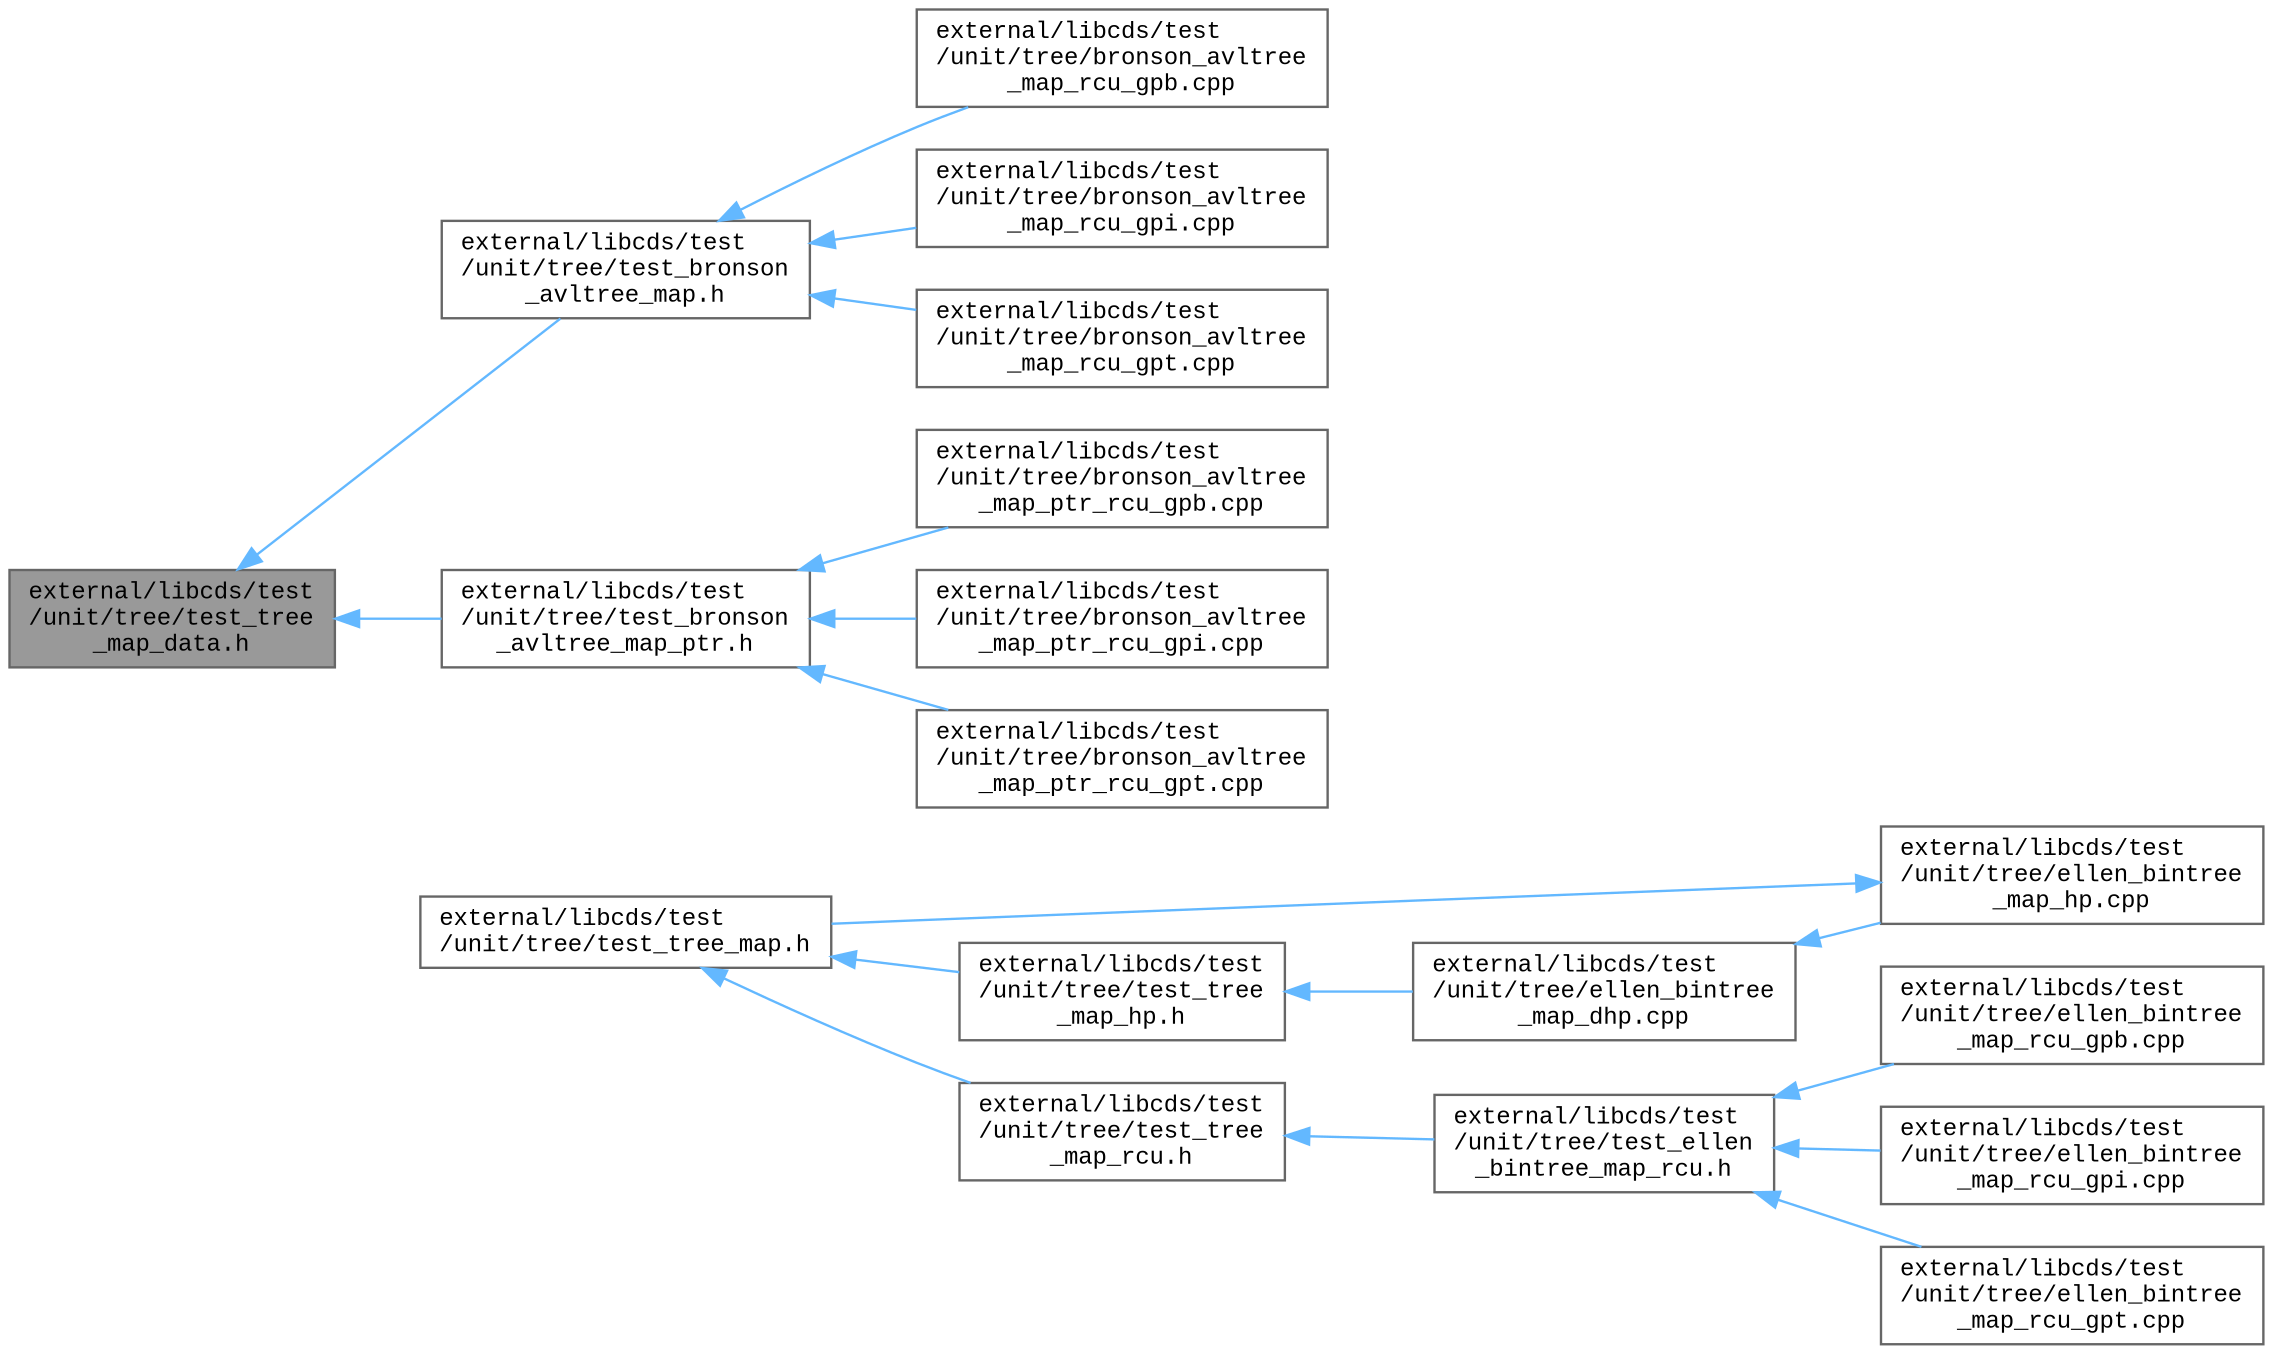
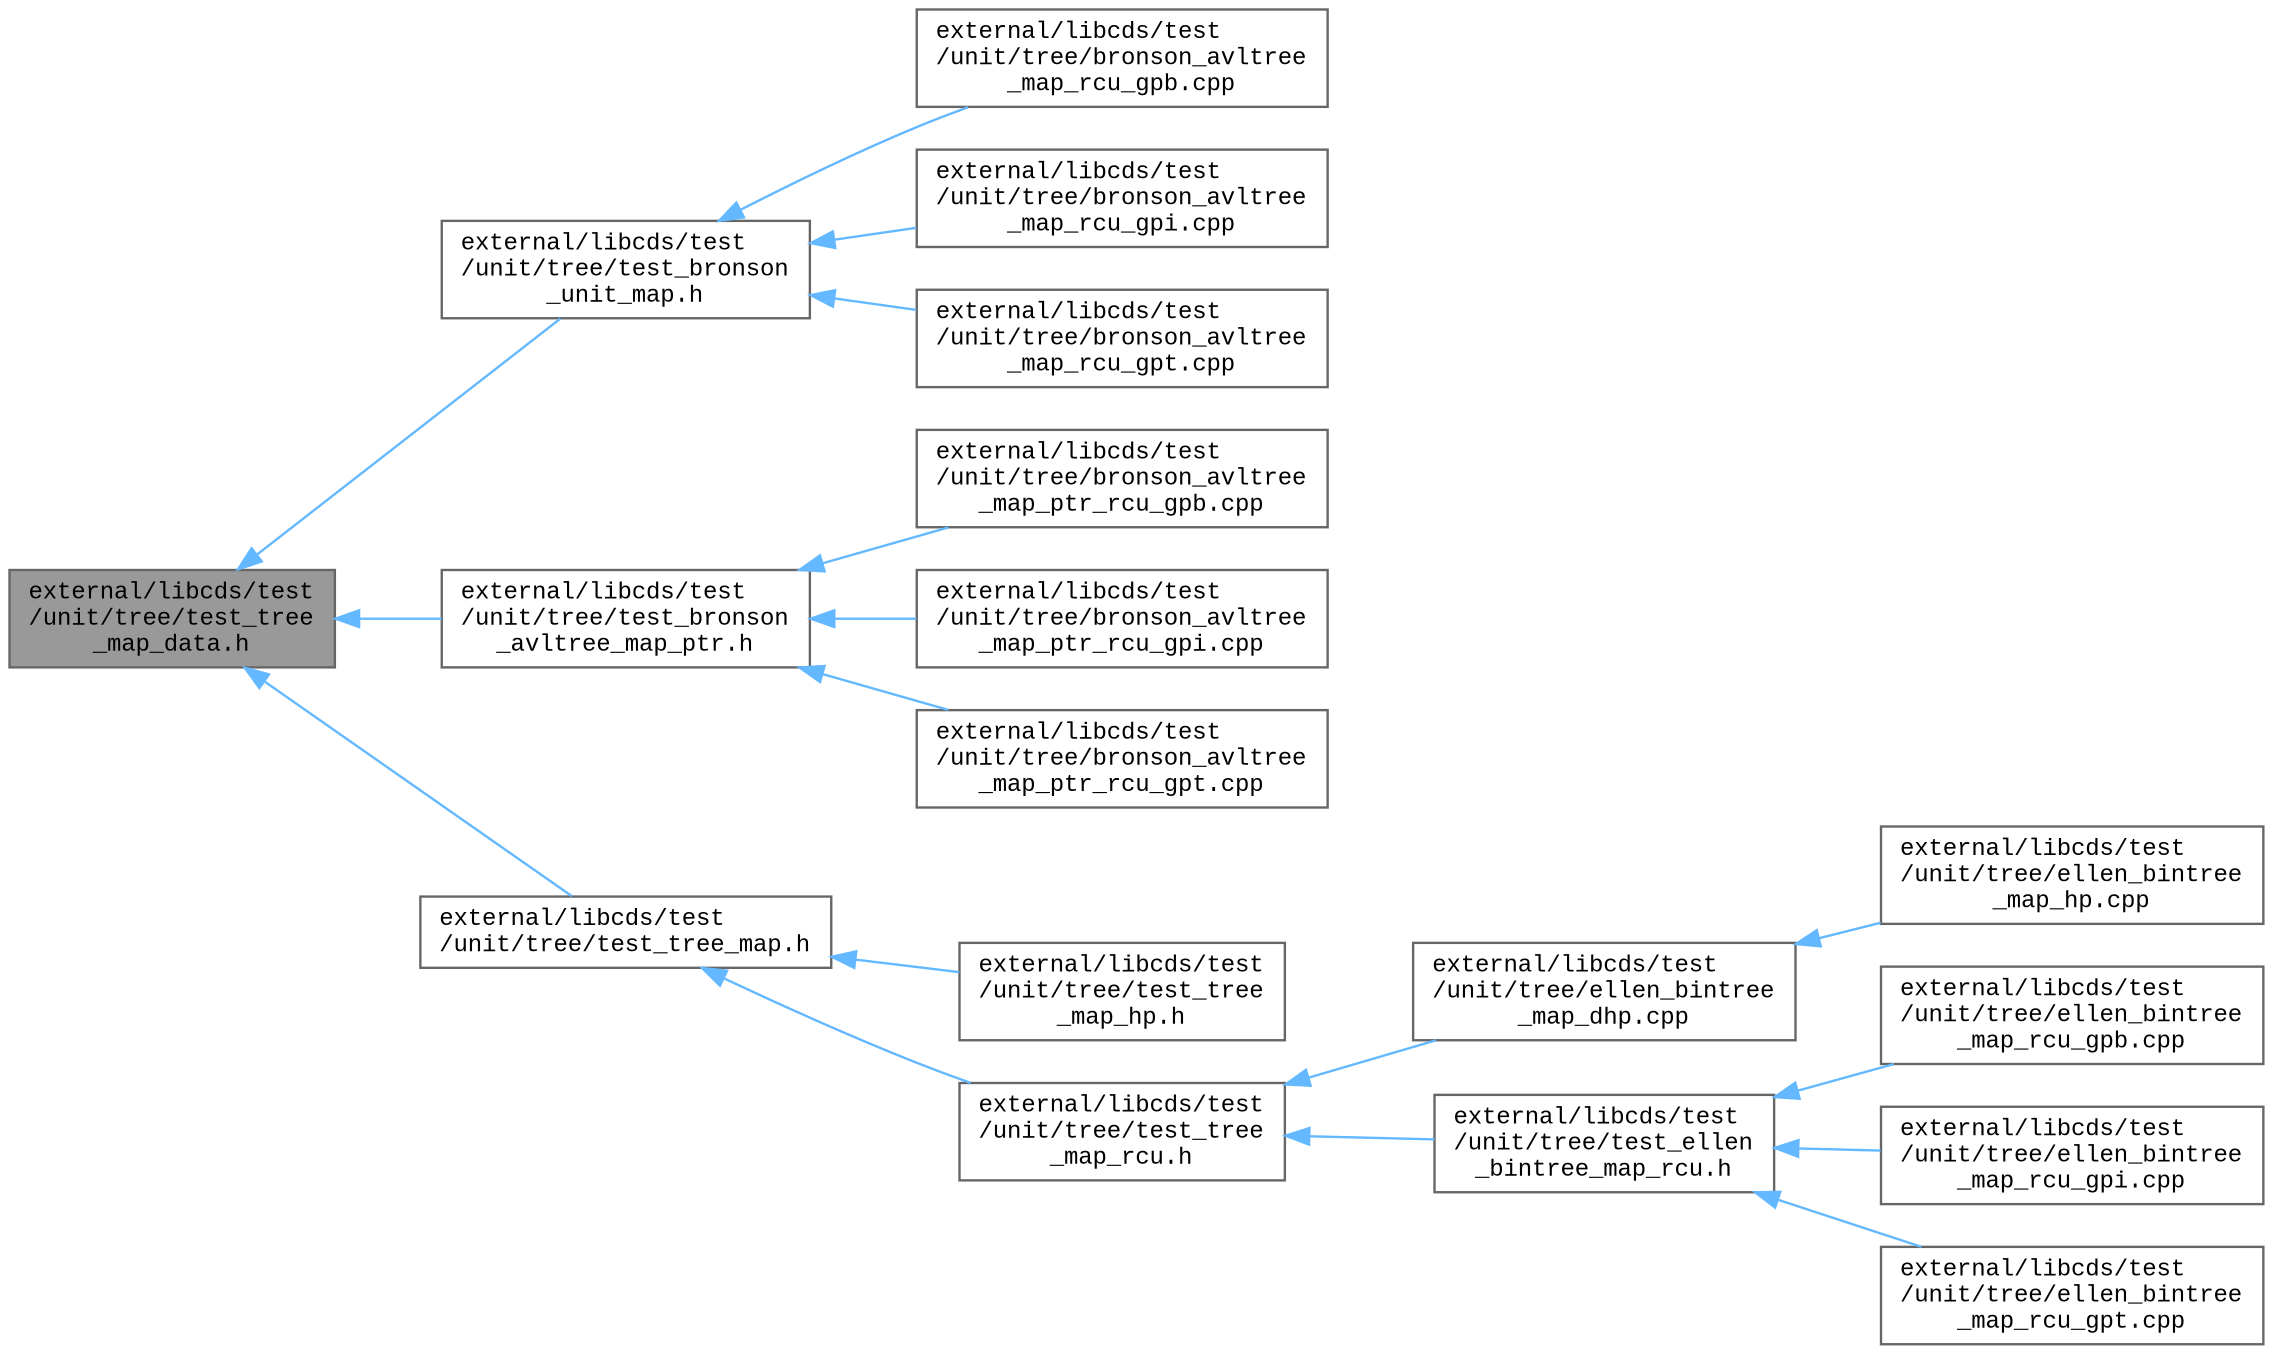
node "external/libcds/test /unit/tree/test_bronson _avltree_map.h": label "external/libcds/test /unit/tree/test_bronson _avltree_map.h" -> "external/libcds/test /unit/tree/test_bronson _unit_map.h"
edge "external/libcds/test /unit/tree/test_tree_map.h" -> "external/libcds/test /unit/tree/ellen_bintree _map_hp.cpp": now "external/libcds/test /unit/tree/test_tree_map.h" -> "external/libcds/test /unit/tree/test_tree _map_data.h"
edge "external/libcds/test /unit/tree/ellen_bintree _map_dhp.cpp" -> "external/libcds/test /unit/tree/test_tree _map_hp.h": now "external/libcds/test /unit/tree/ellen_bintree _map_dhp.cpp" -> "external/libcds/test /unit/tree/test_tree _map_rcu.h"
